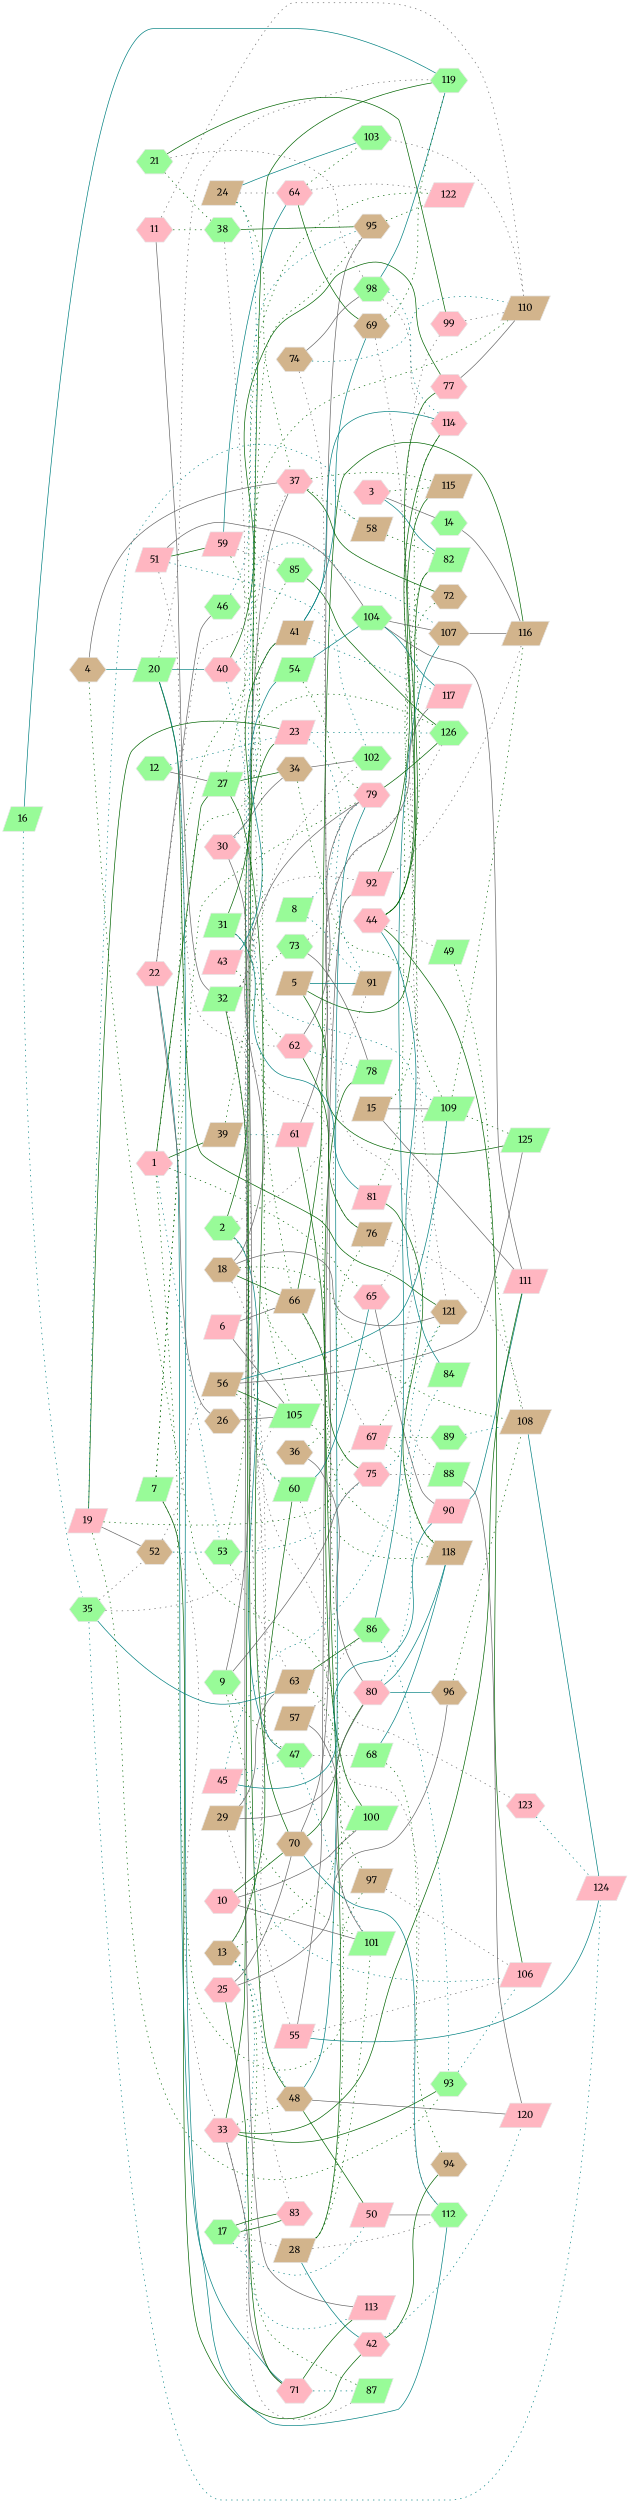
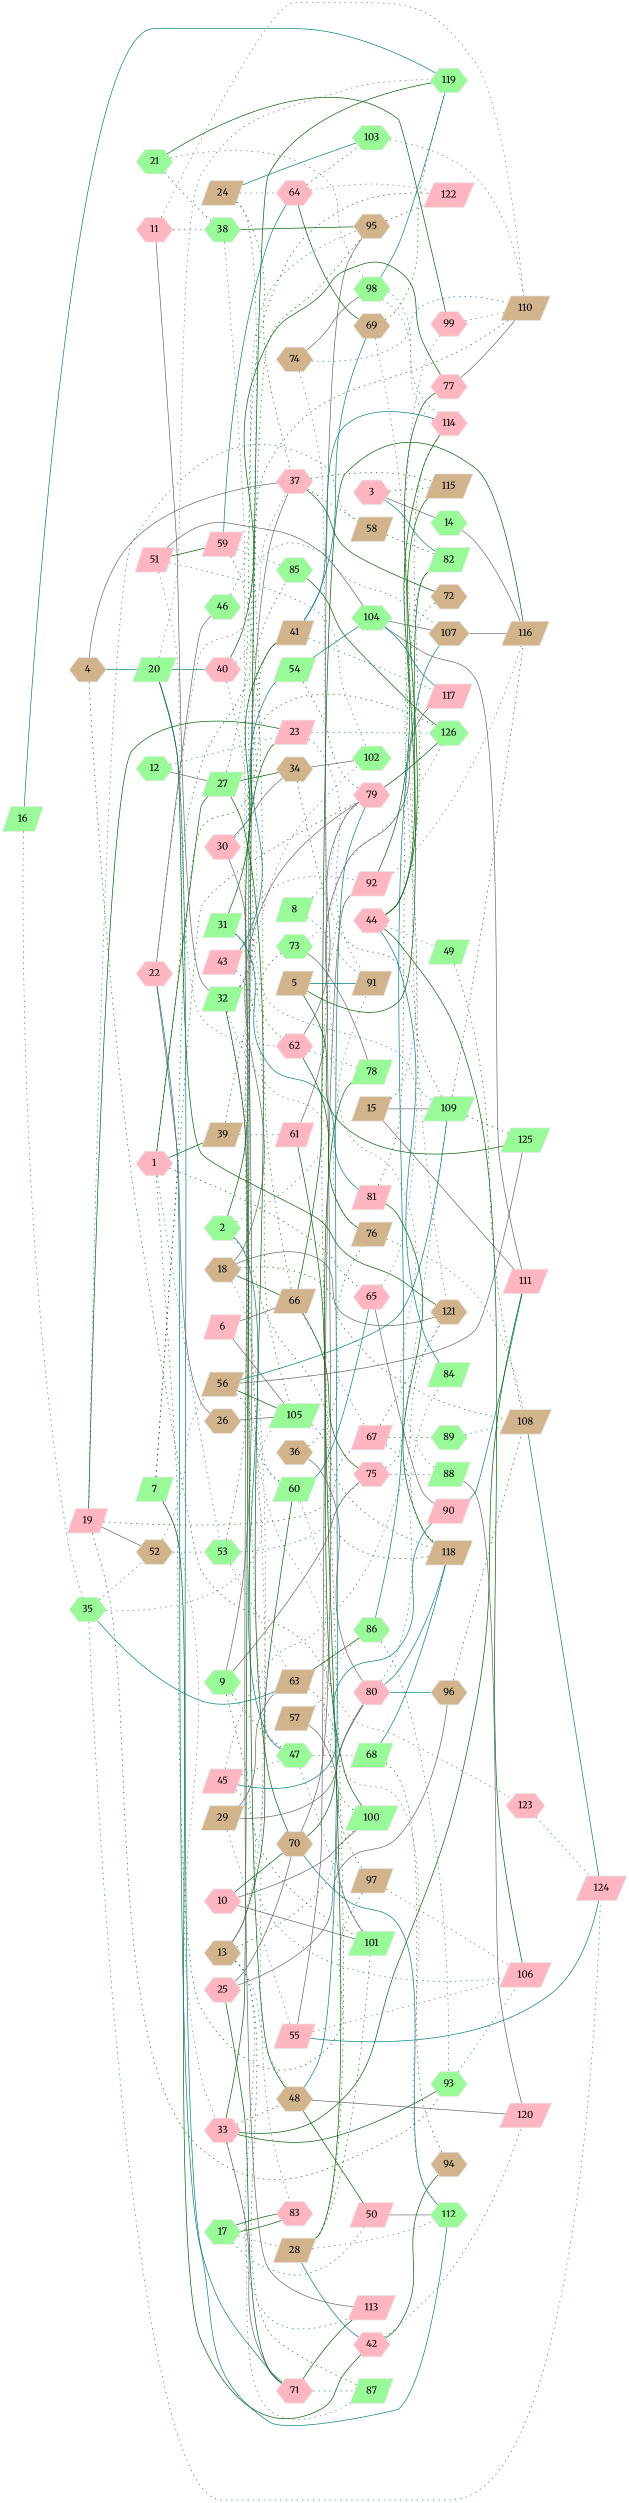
edge "72" -- "15": color darkgreen -> teal
